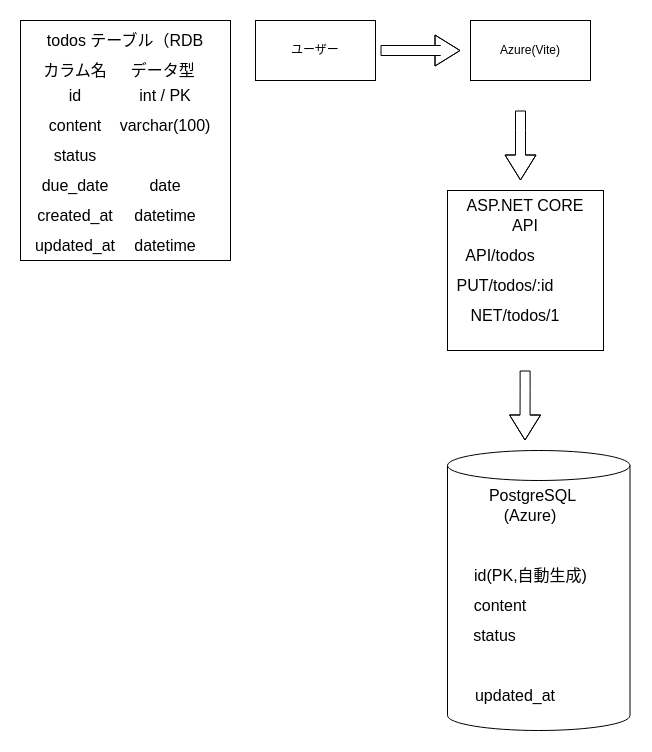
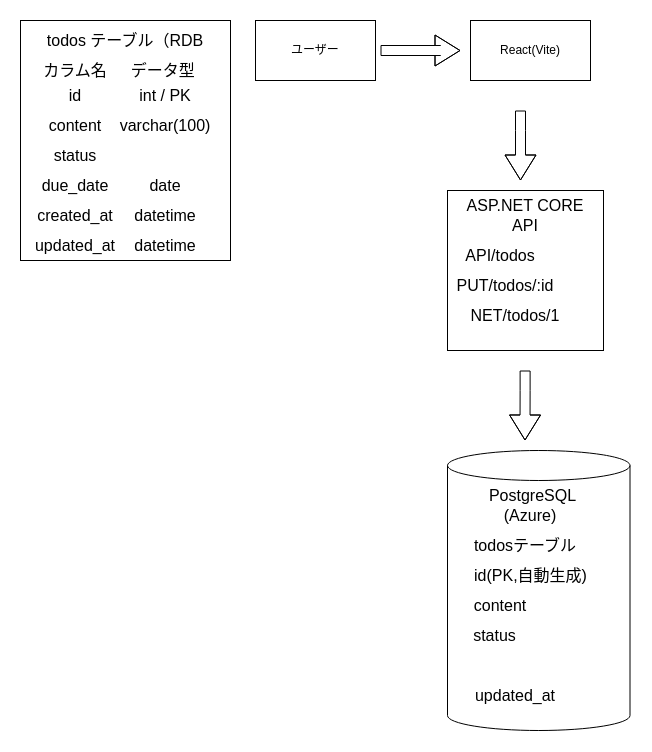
node "Azure(Vite)": label "Azure(Vite)" -> "React(Vite)"
node "todosテーブル": added
